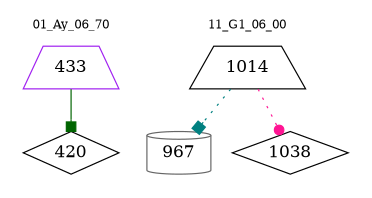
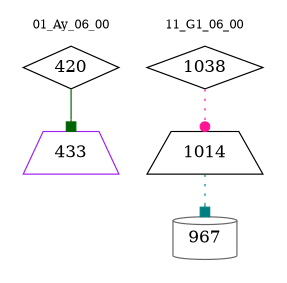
cluster "01_Ay_06_70": label "01_Ay_06_70" -> "01_Ay_06_00"
edge "433" -> "420": reversed
edge "1014" -> "1038": reversed
